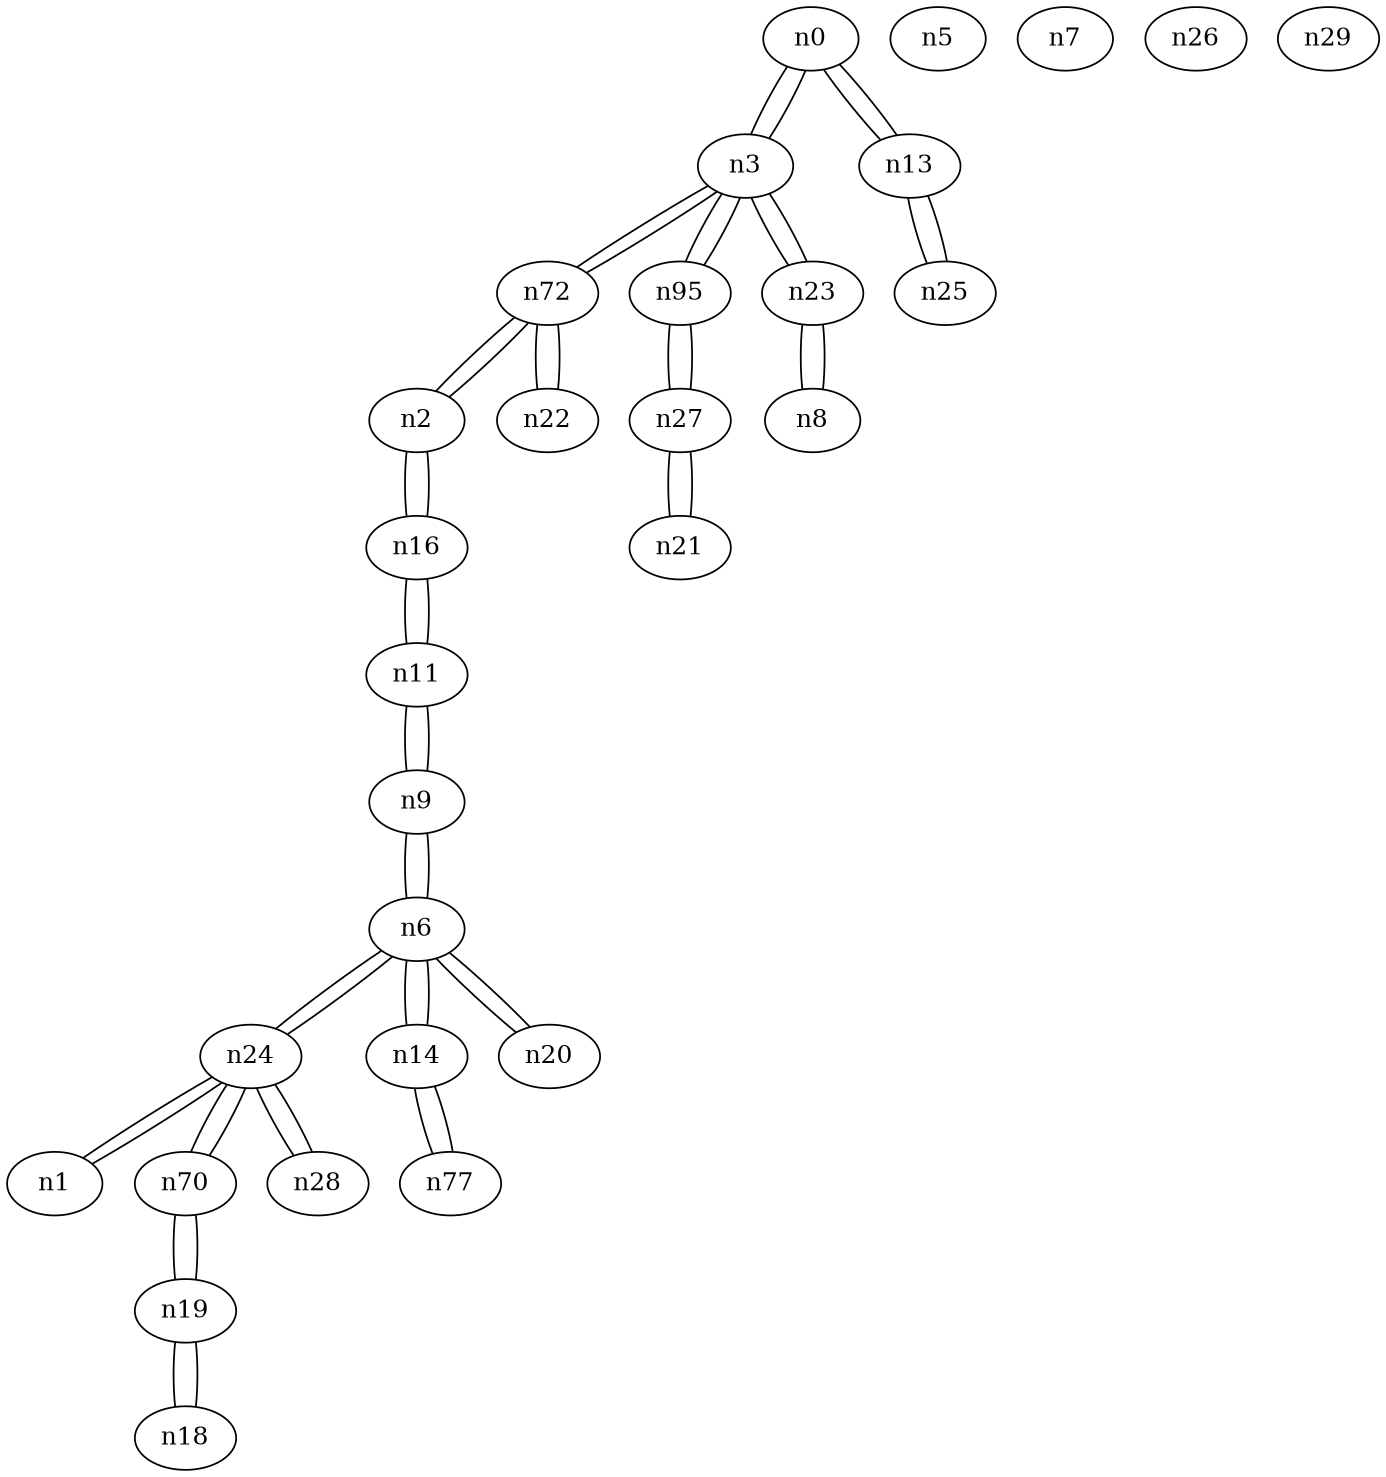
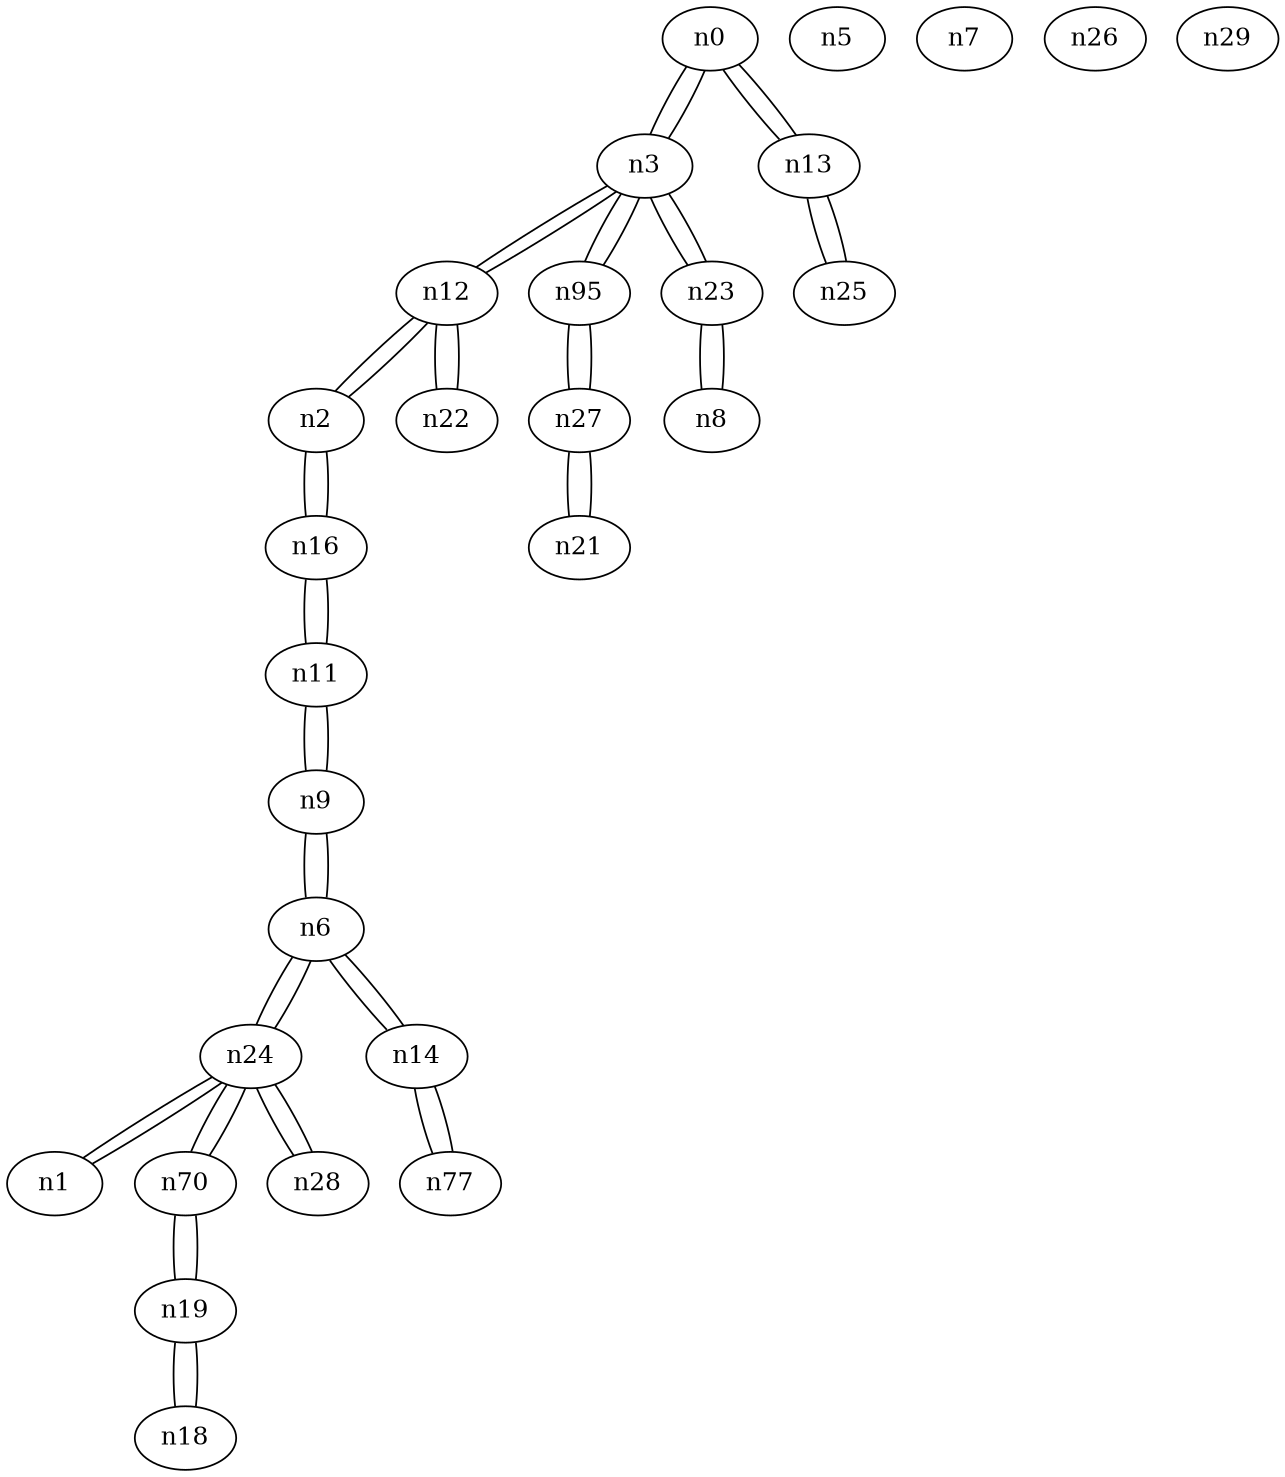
node "n72": label "n72" -> "n12"
node "n20": removed
